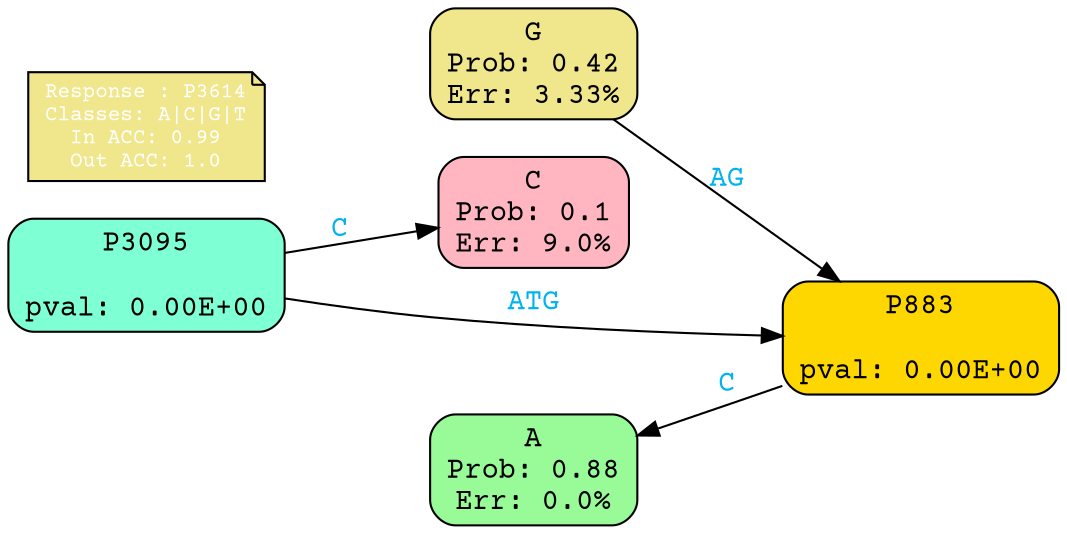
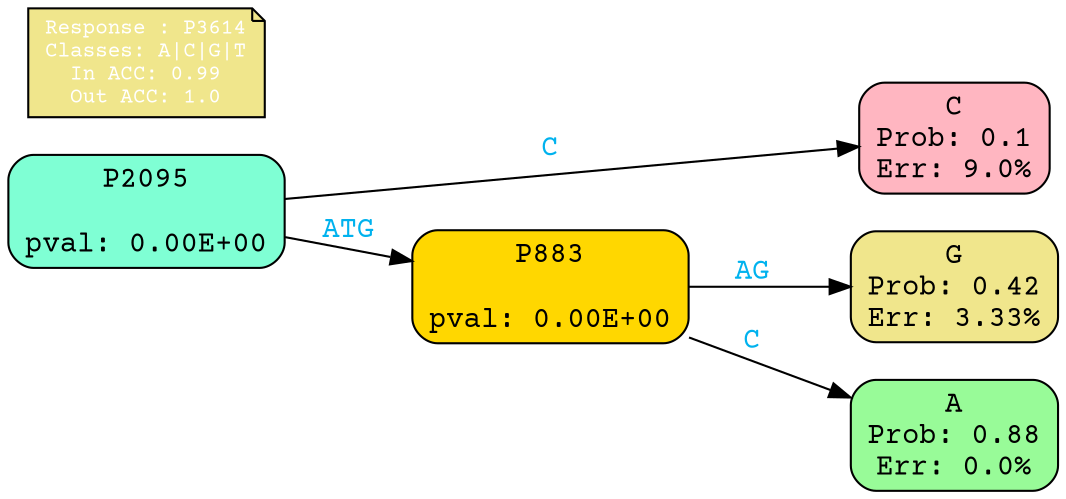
edge "G Prob: 0.42 Err: 3.33%" -> "P883 pval: 0.00E+00": reversed
node "P3095 pval: 0.00E+00": label "P3095 pval: 0.00E+00" -> "P2095 pval: 0.00E+00"
